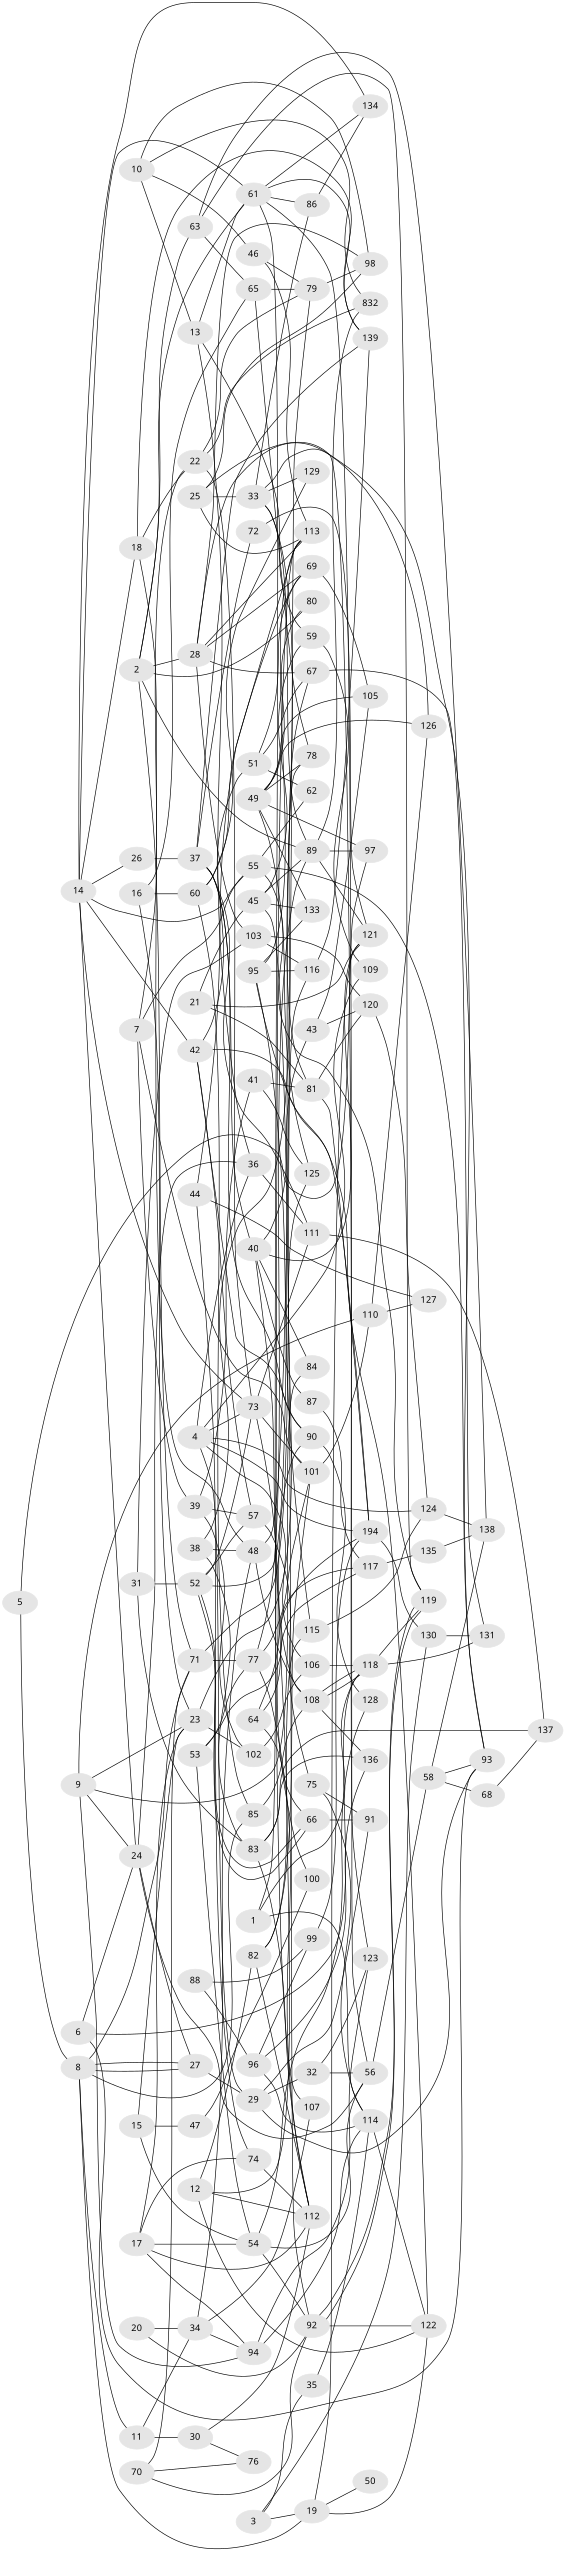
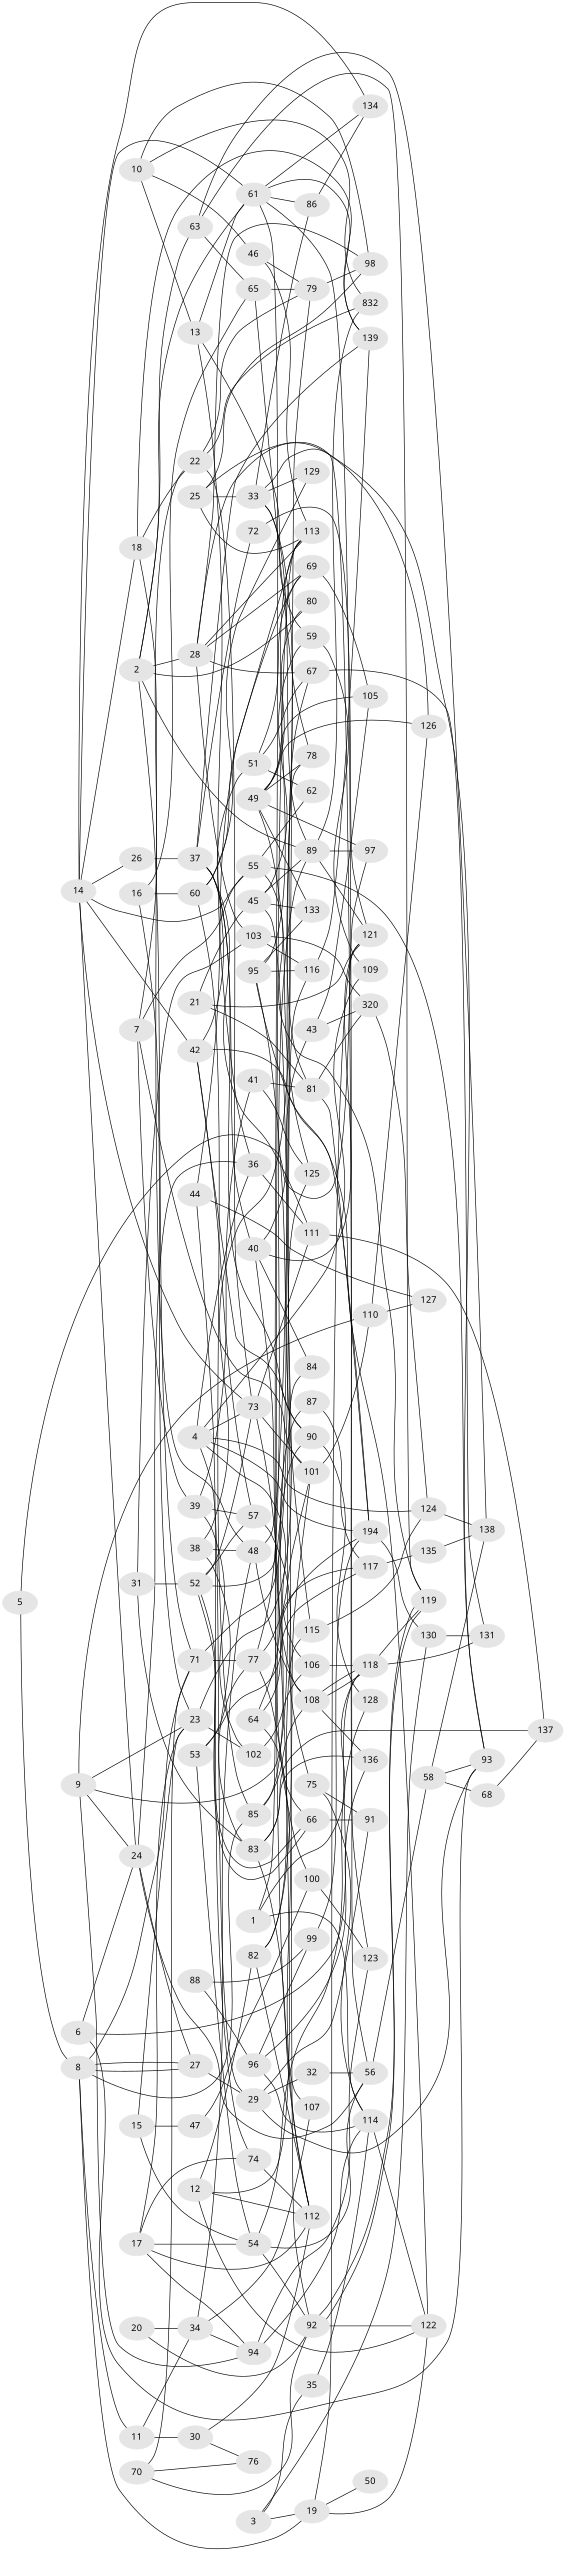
node "120": label "120" -> "320"
edge "40" -- "87": now "85" -- "87"
edge "123" -- "32": now "123" -- "100"
